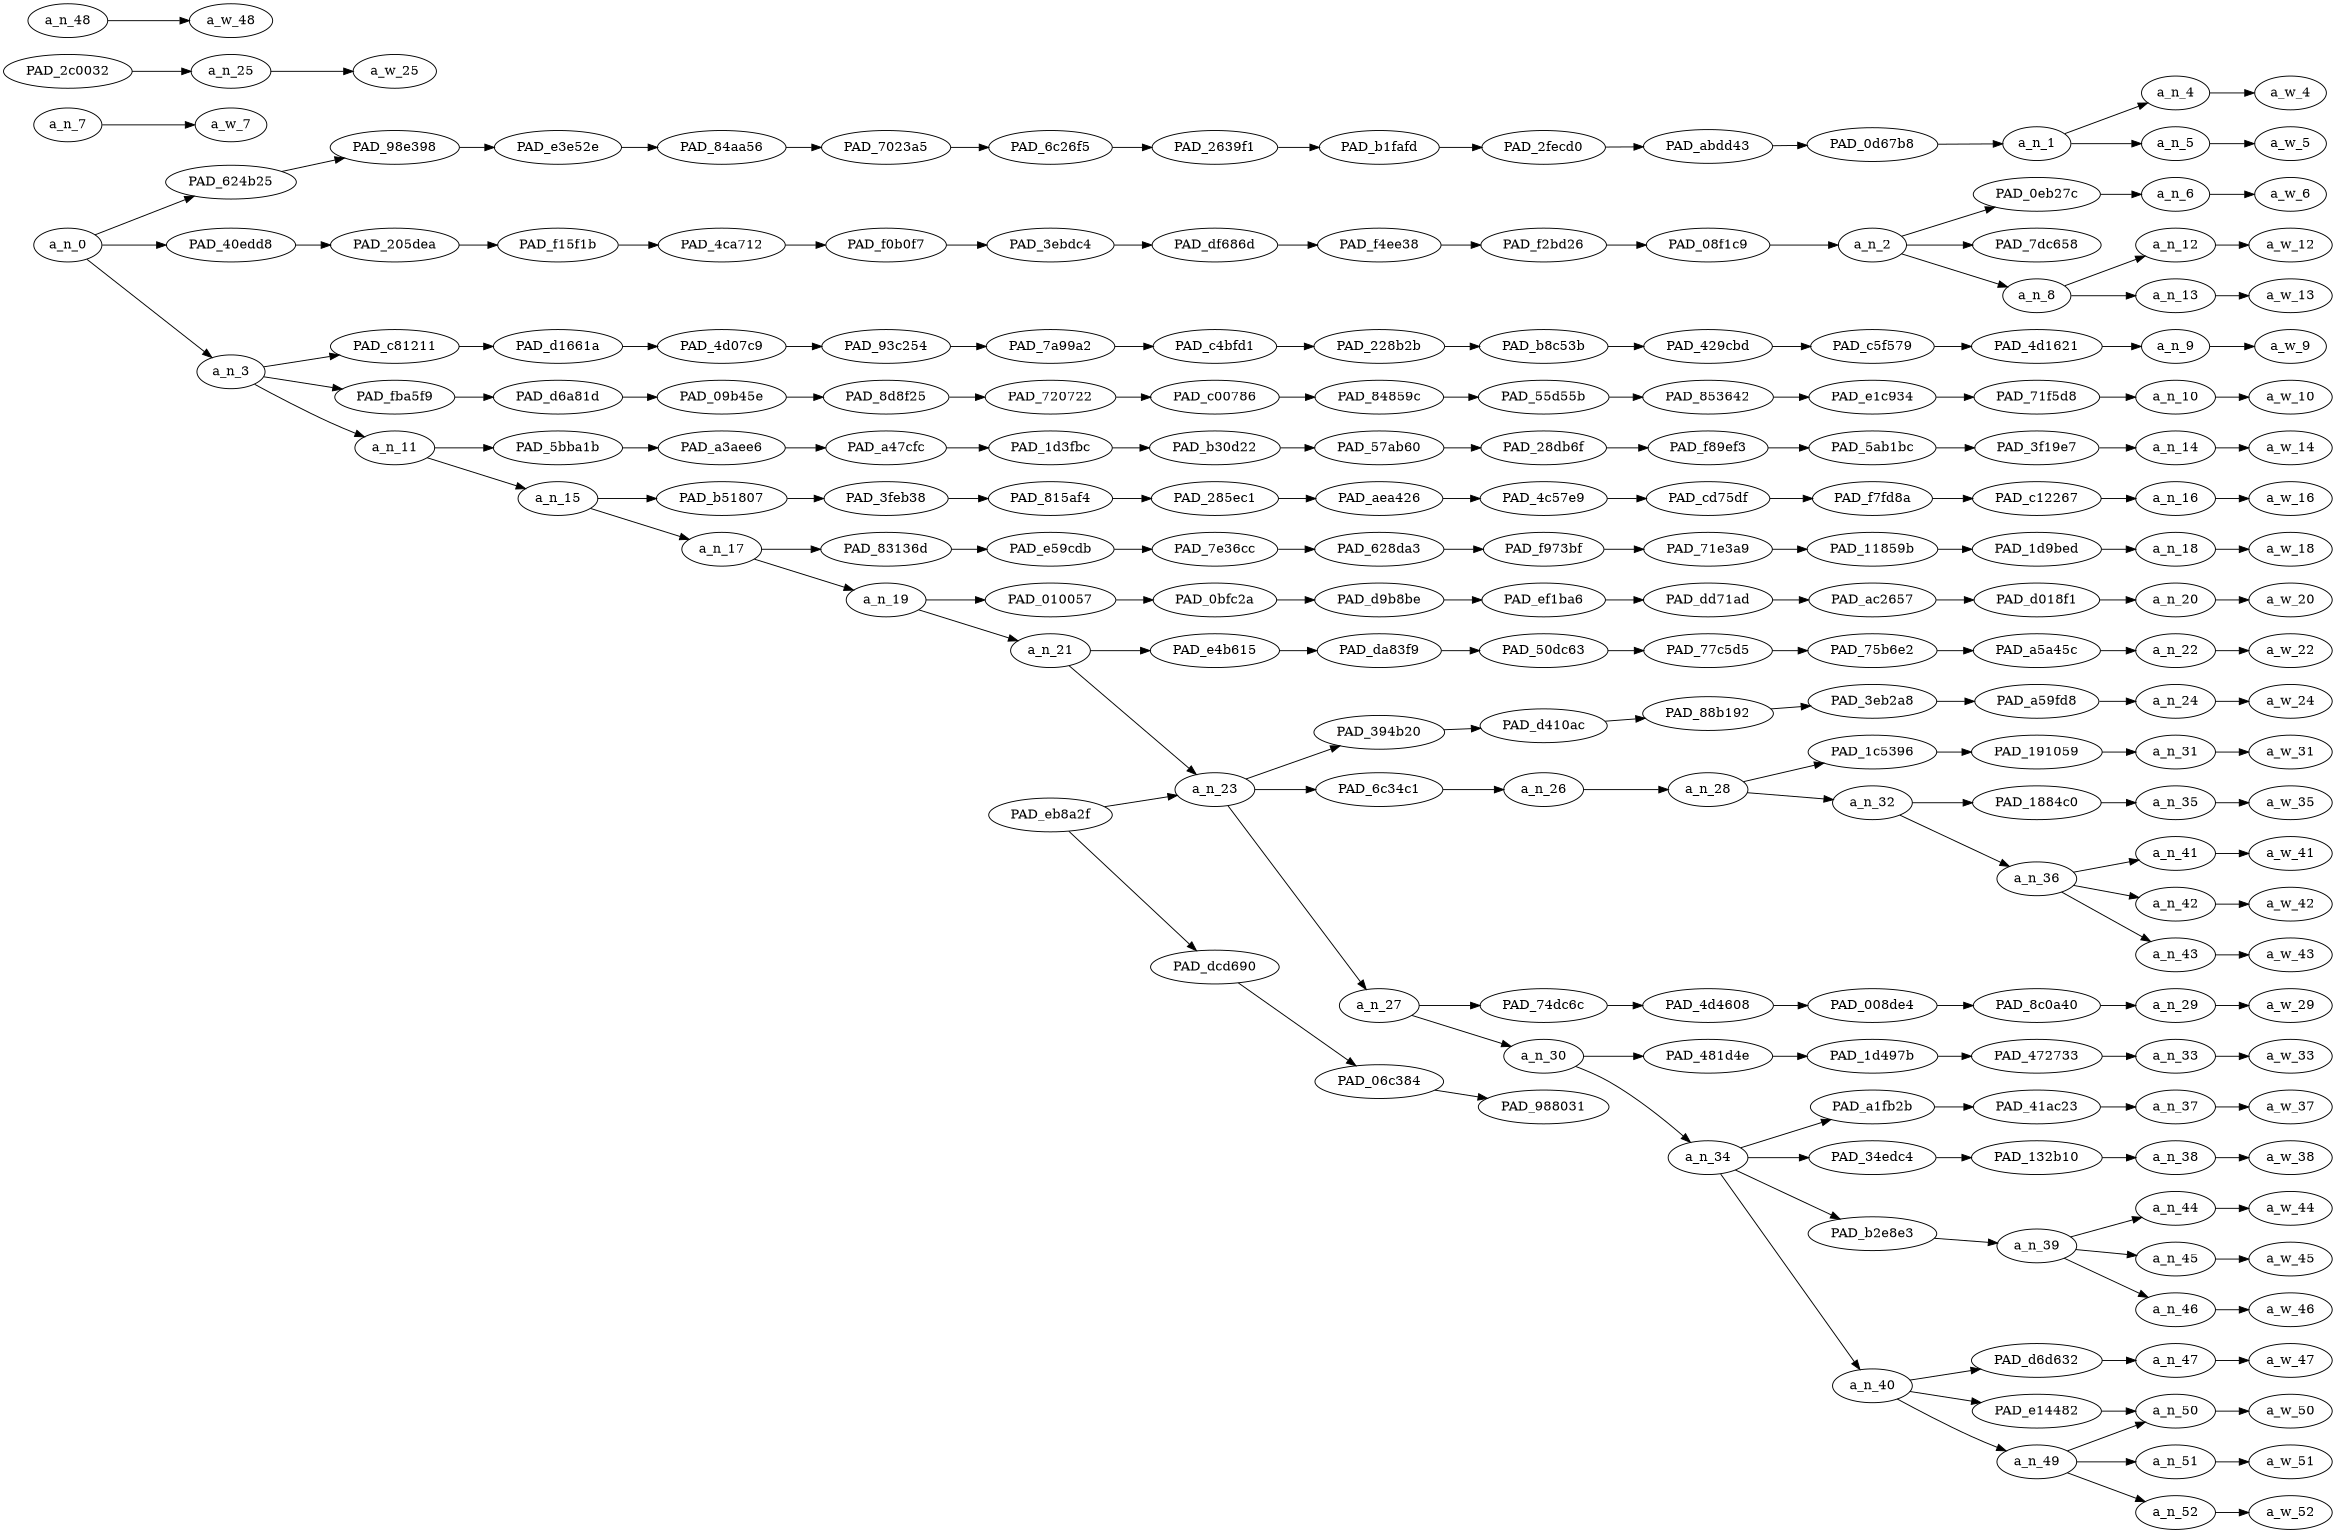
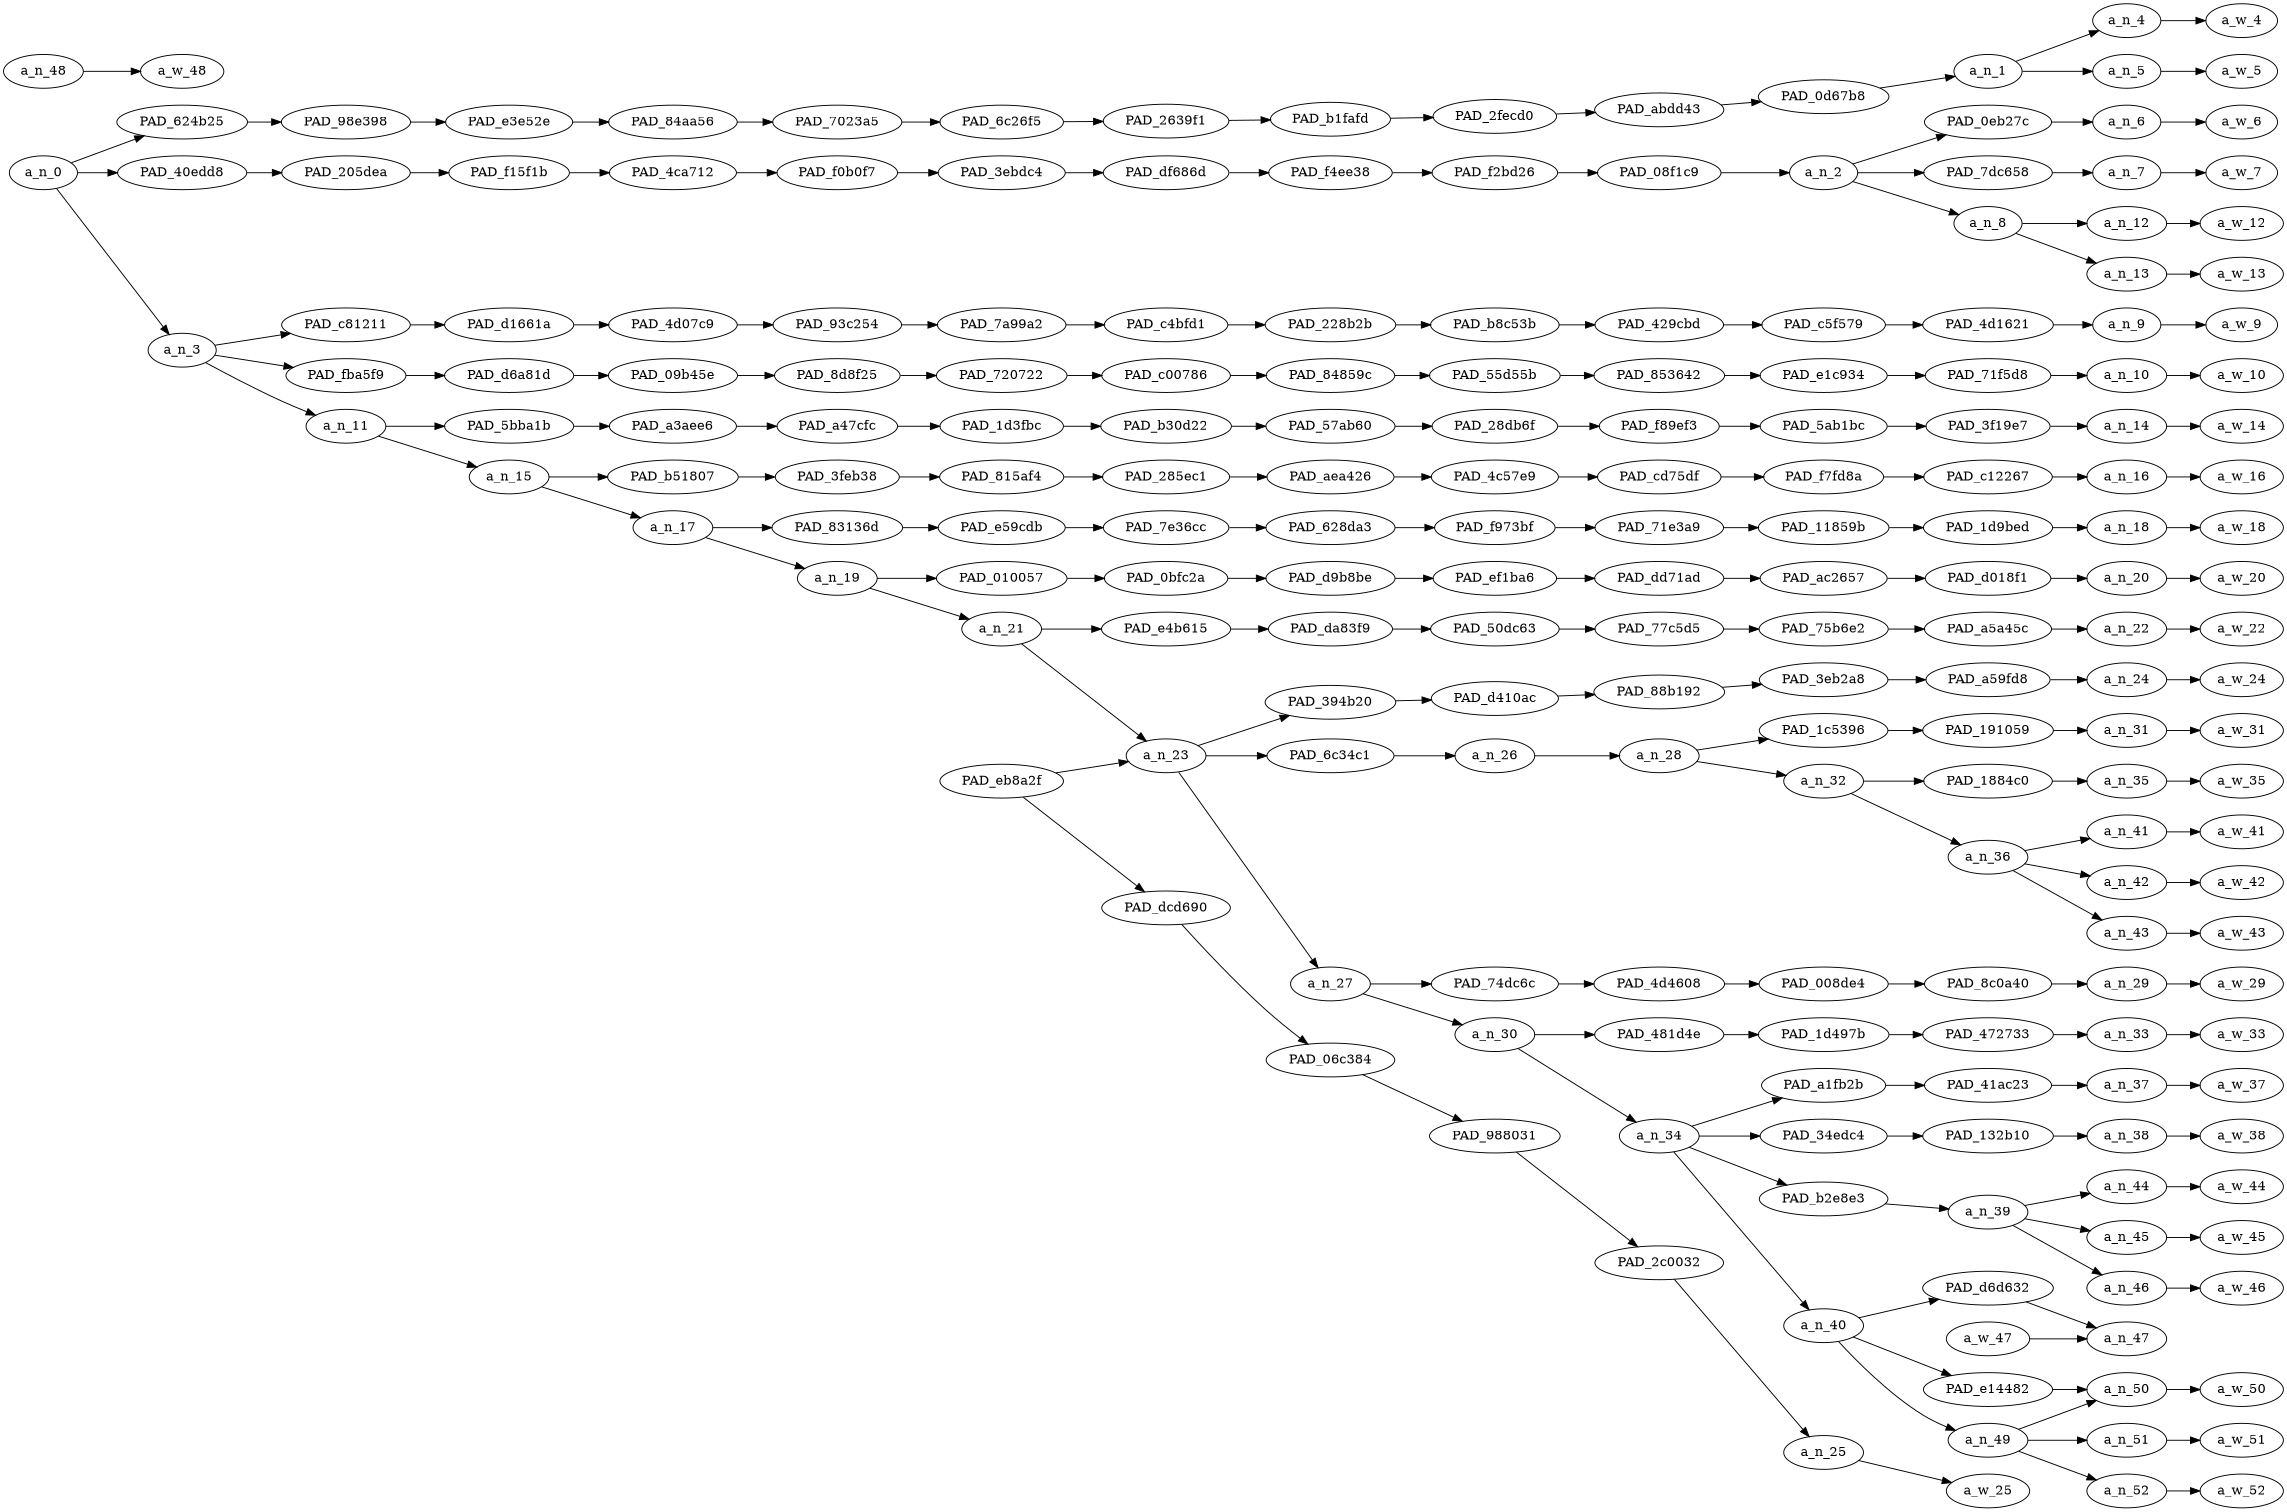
edge "PAD_7dc658" -> "a_n_7": added
edge "PAD_988031" -> "PAD_2c0032": added
edge "a_n_47" -> "a_w_47": reversed
